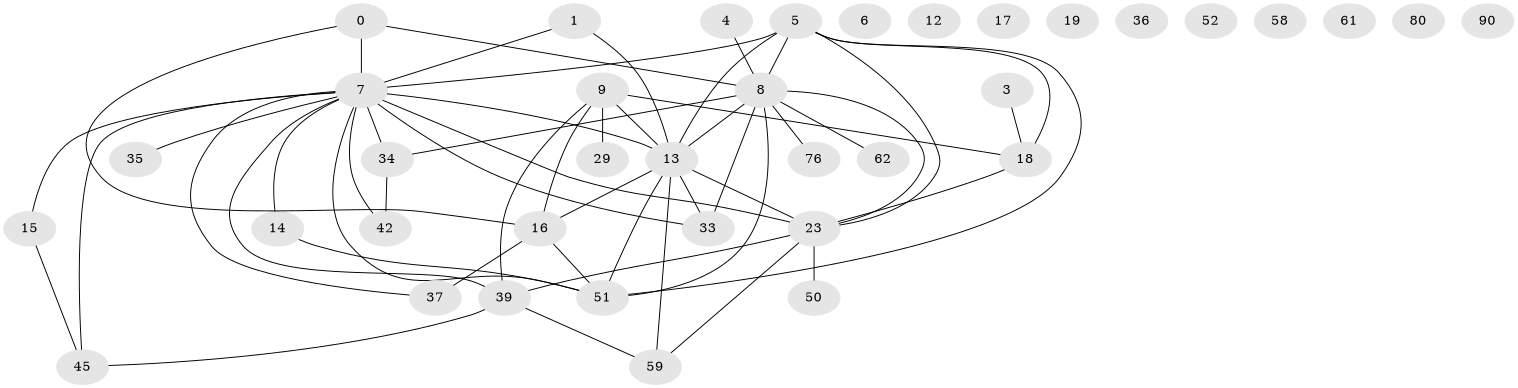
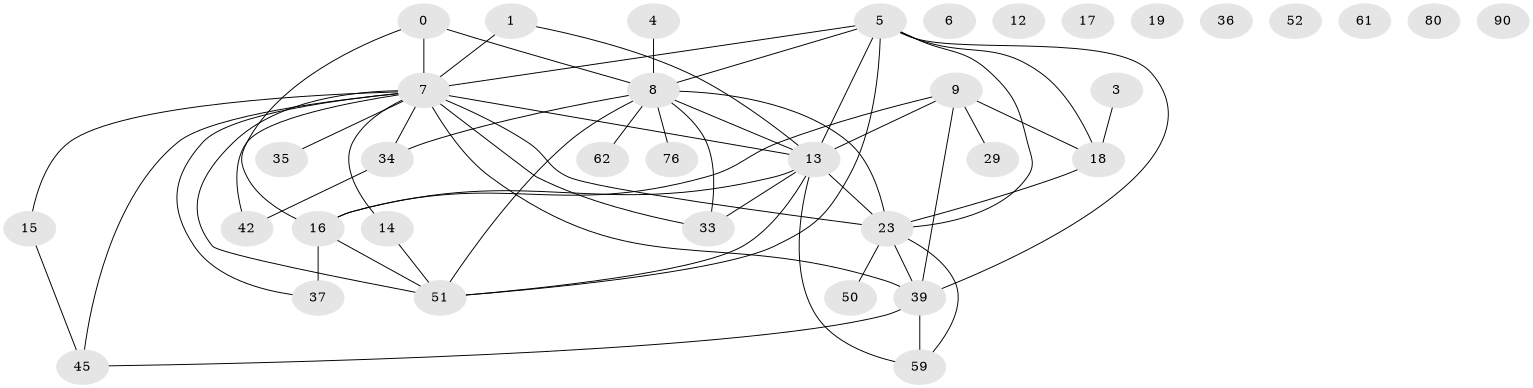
node "58": removed
edge "5" -- "39": added
